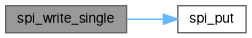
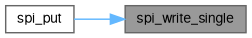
edge "spi_write_single" -> "spi_put": reversed
